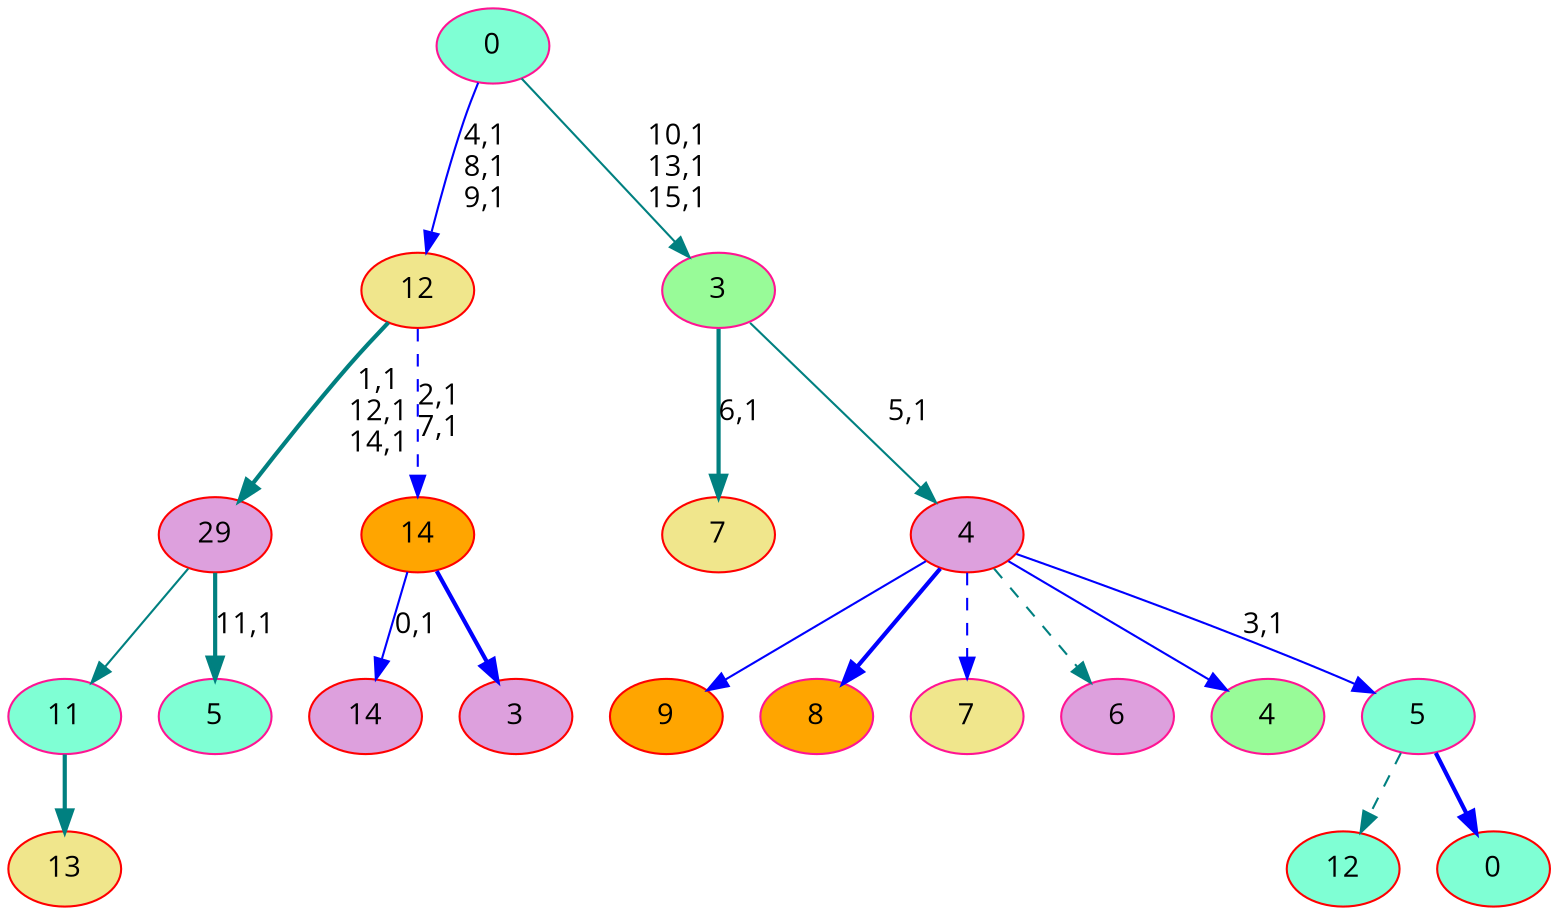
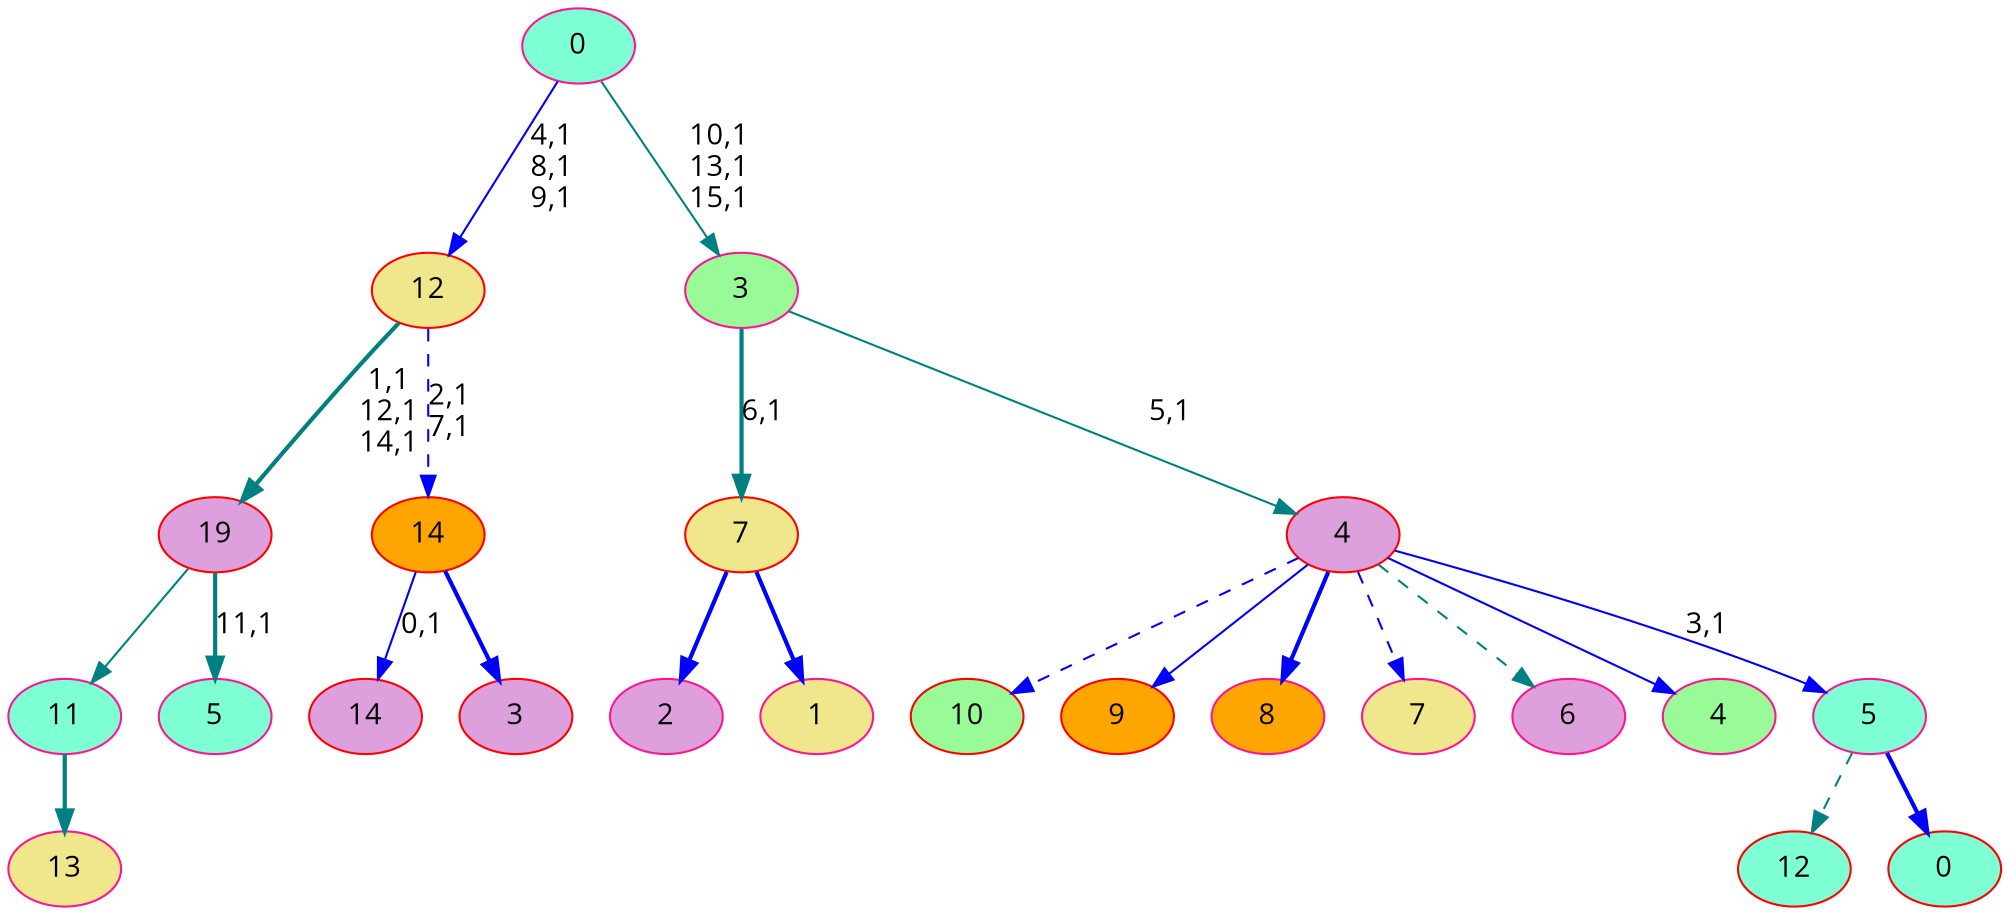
node "29": label "29" -> "19"
node "2": added
node "1": added
node "10": added
node "13": color red -> deeppink
